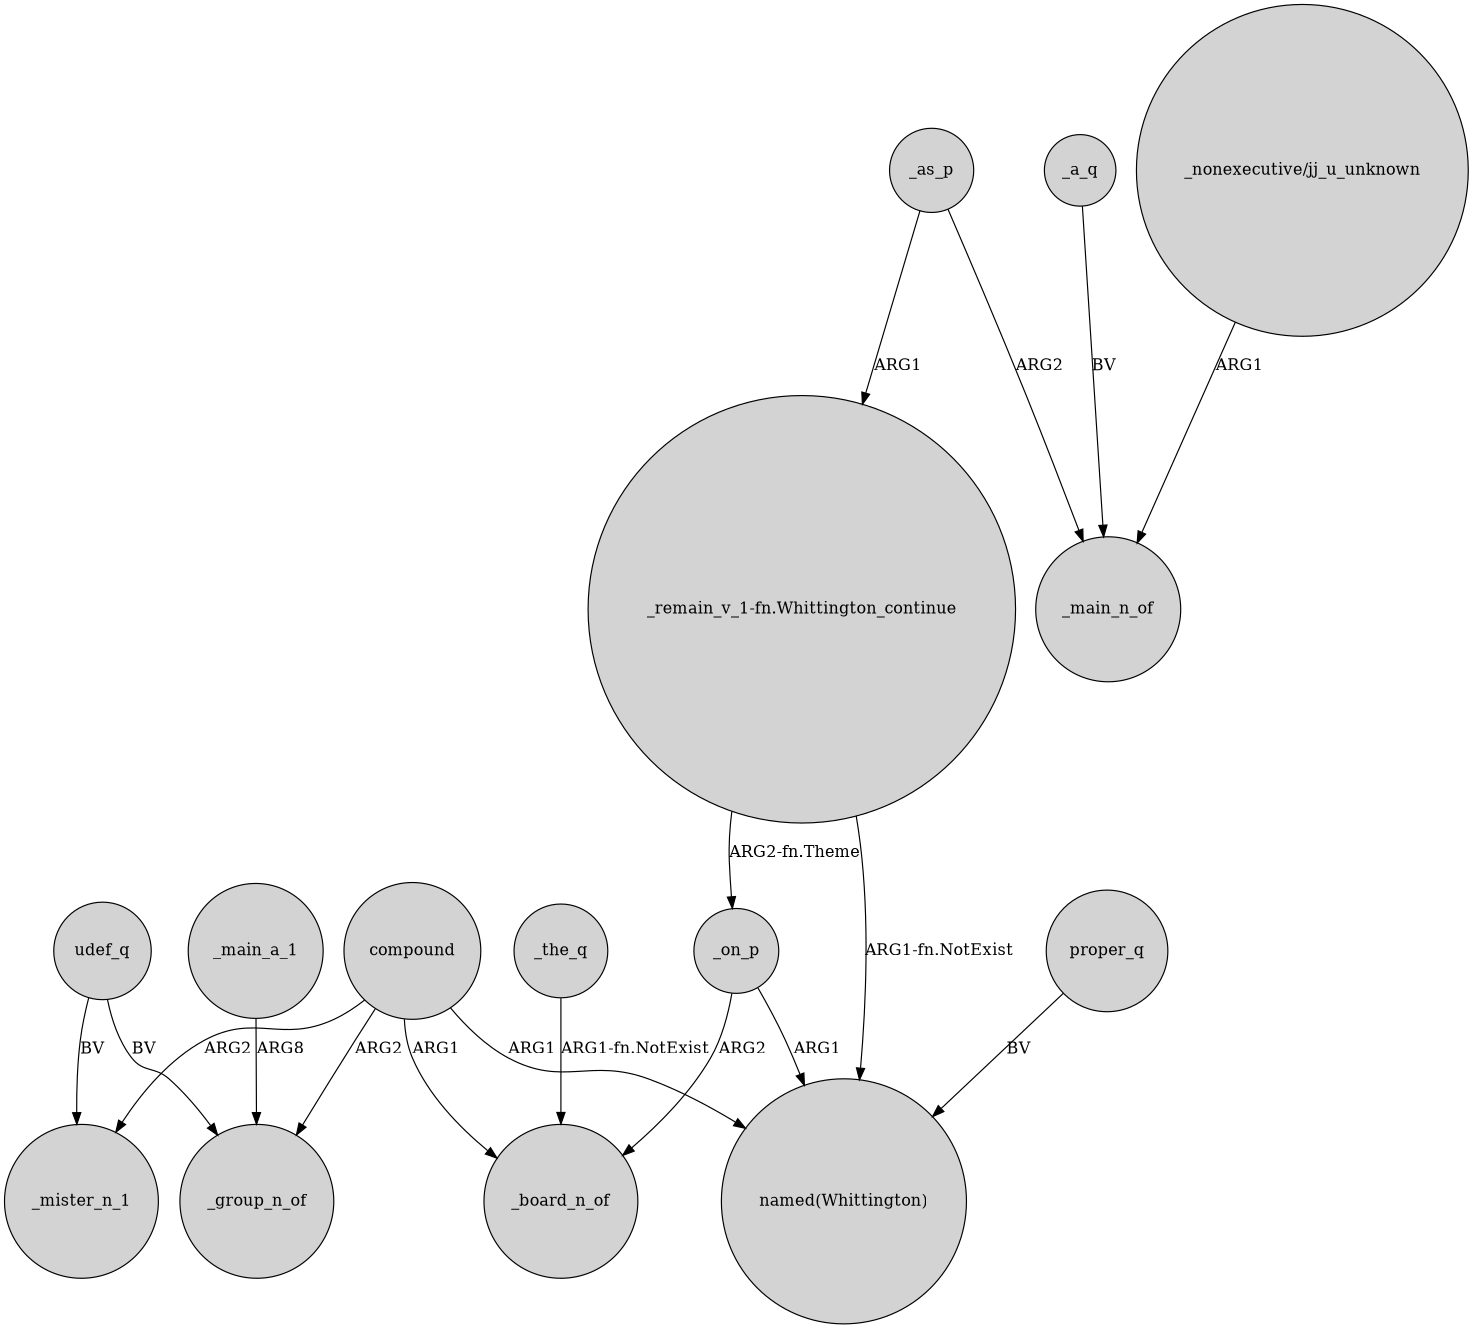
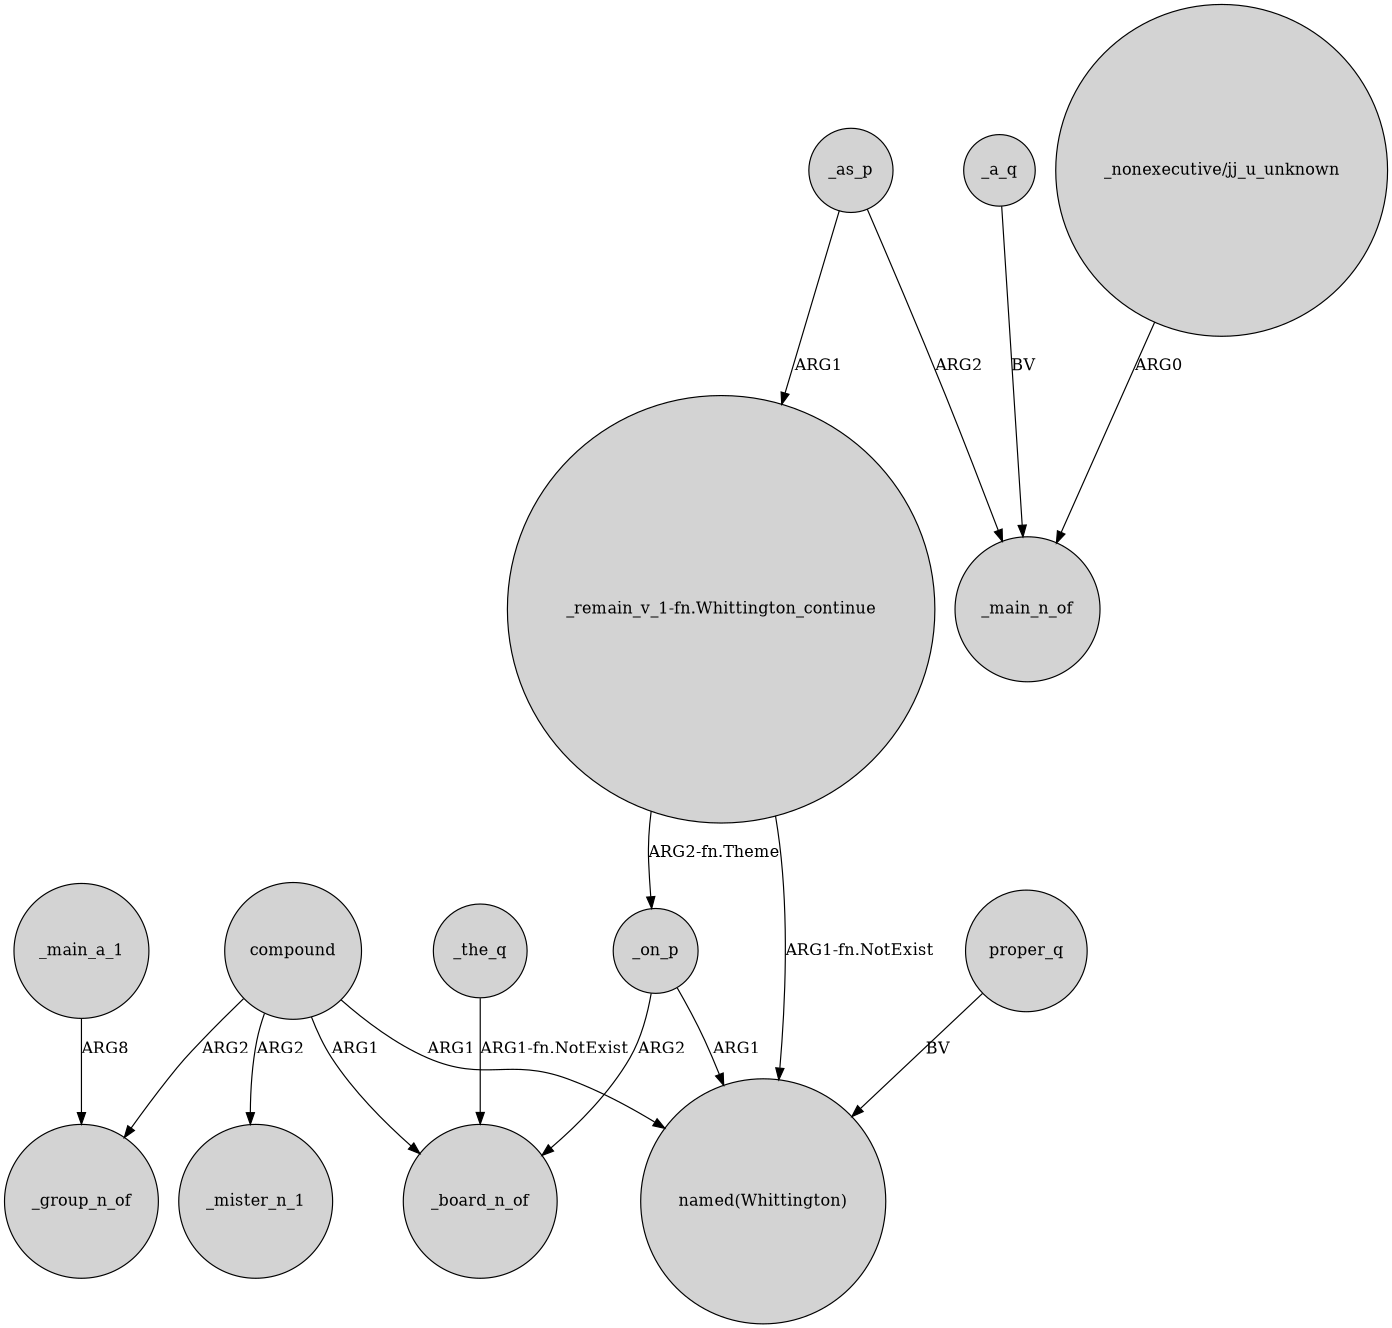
edge "_nonexecutive/jj_u_unknown" -> "_main_n_of": label "ARG1" -> "ARG0"
node "udef_q": removed
